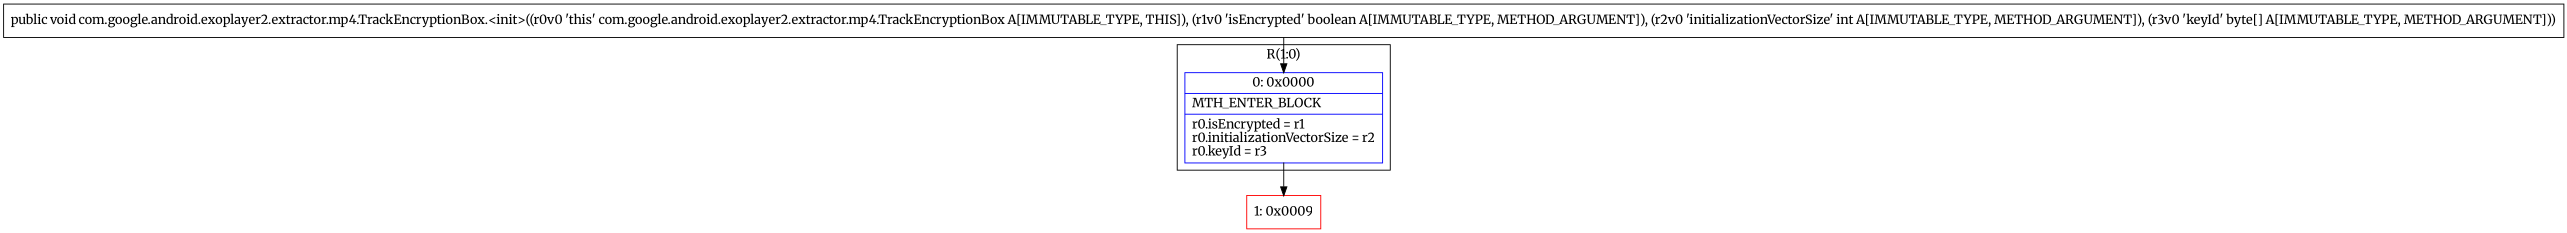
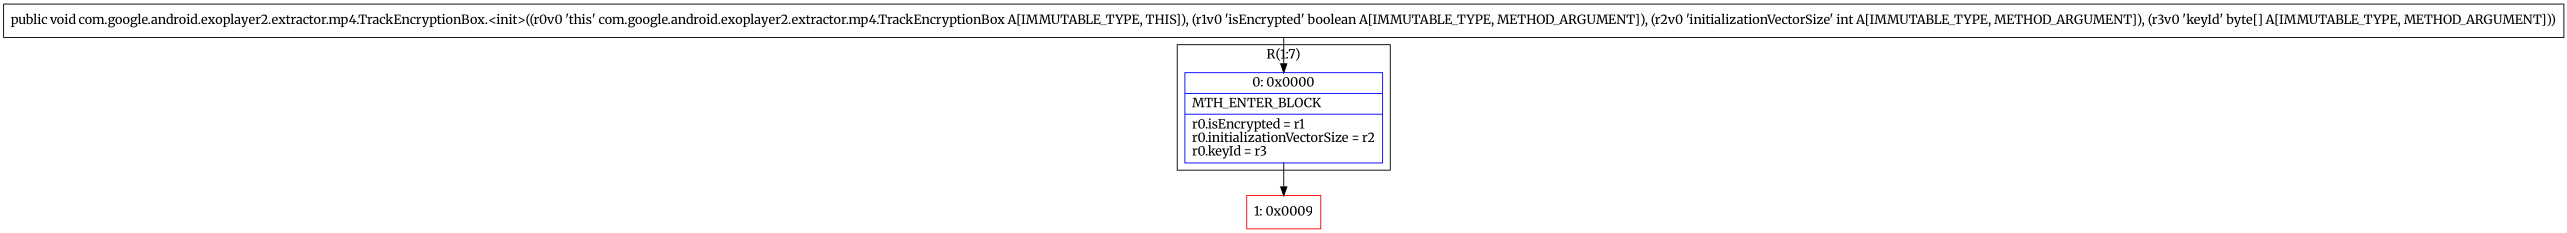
cluster "R(1:0)": label "R(1:0)" -> "R(1:7)"
